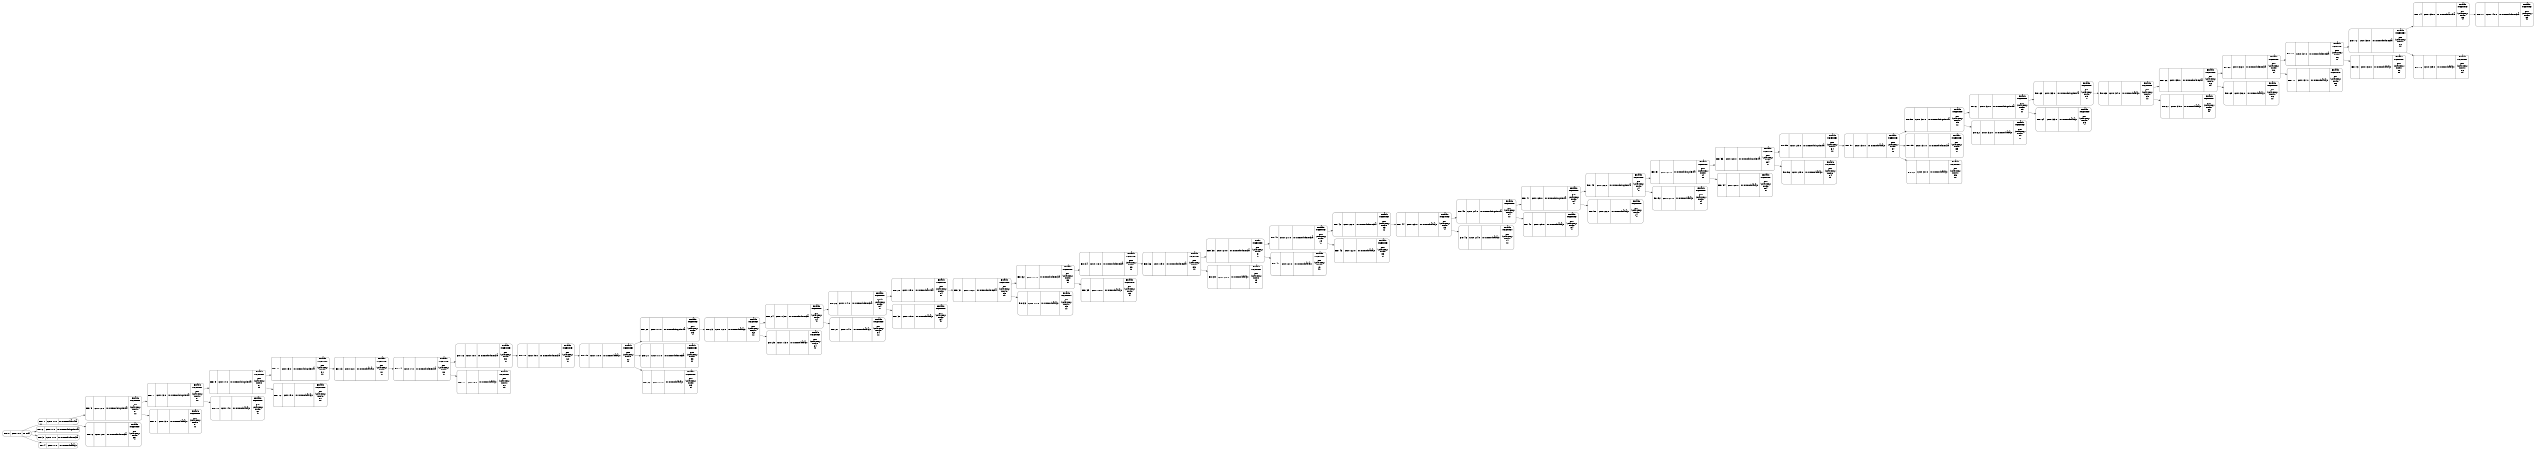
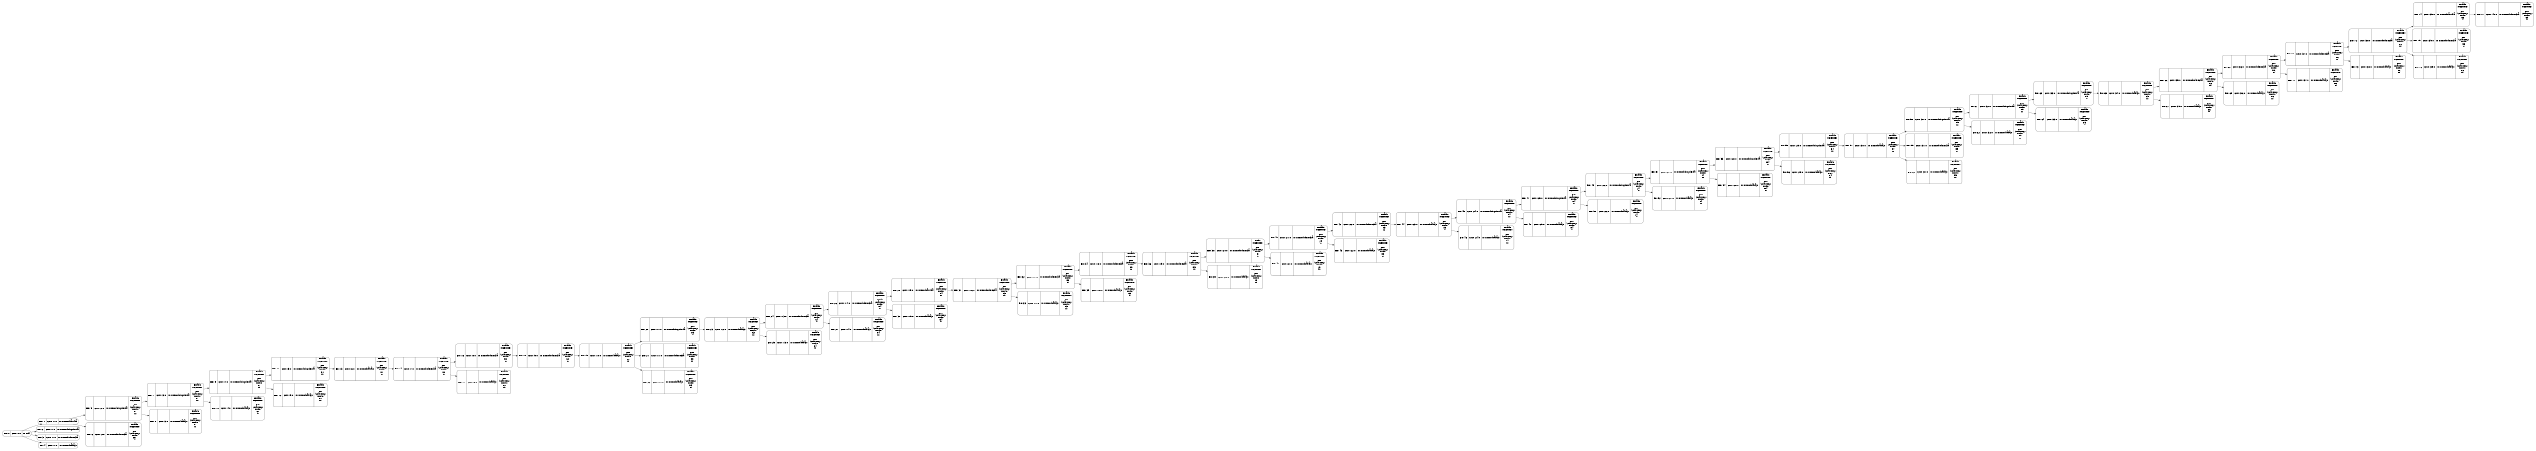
node "EO: 75": added
node "EO: 56": text "Nodo:" -> "Pos:"
